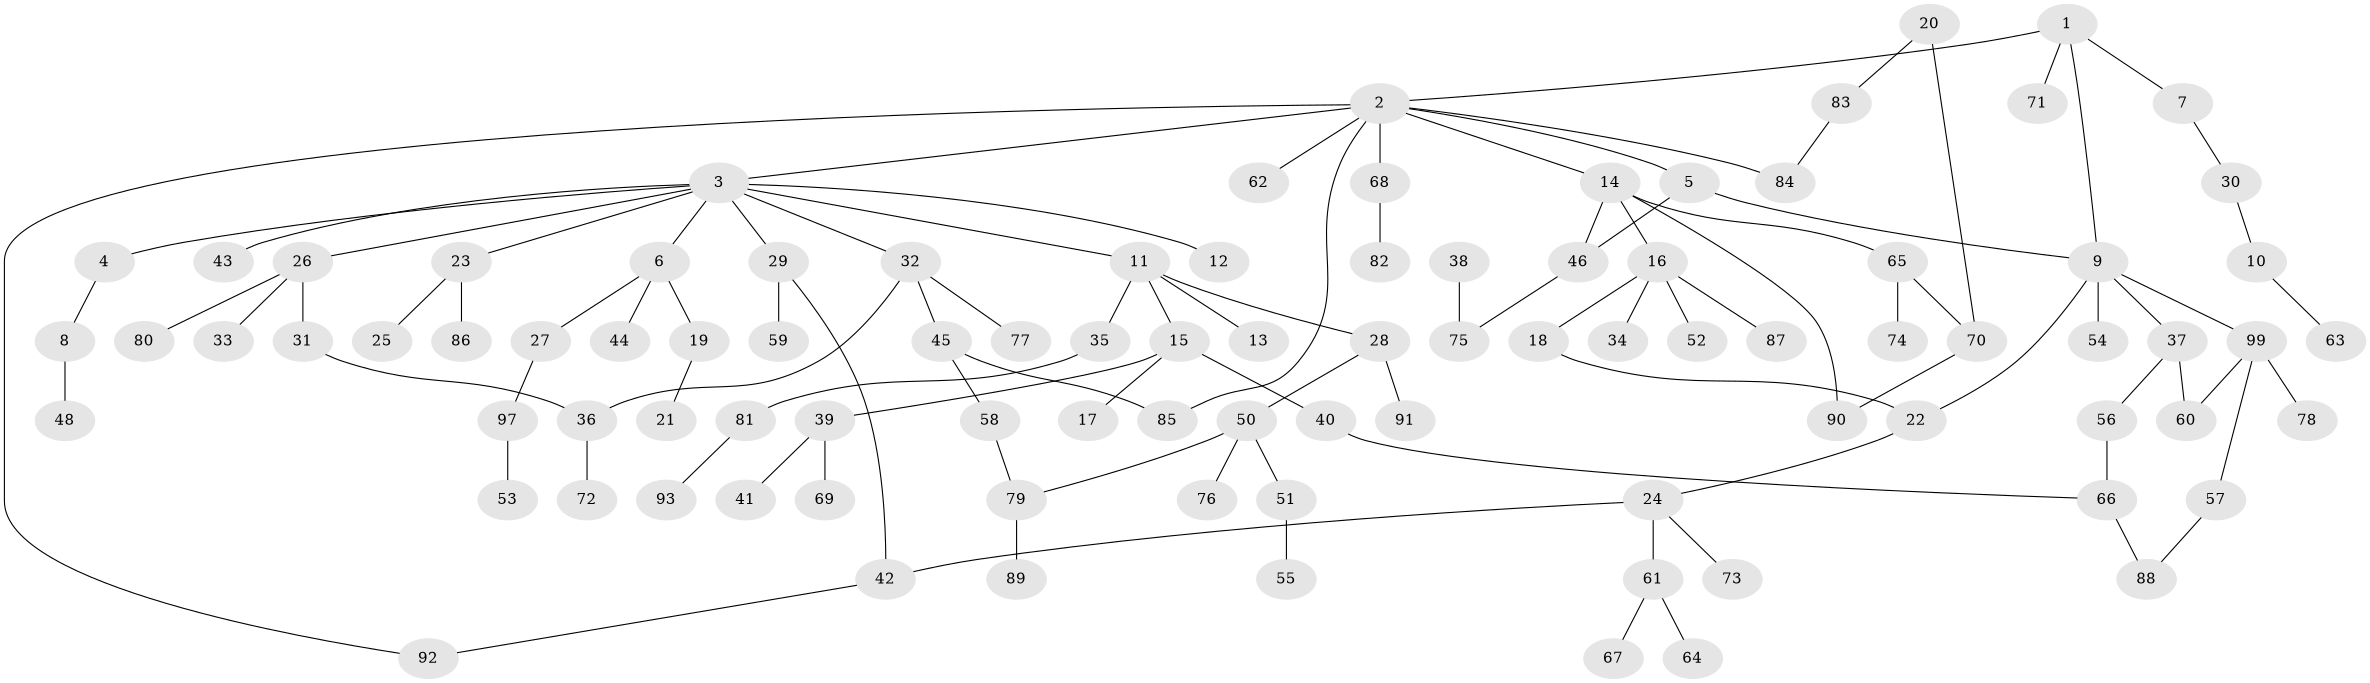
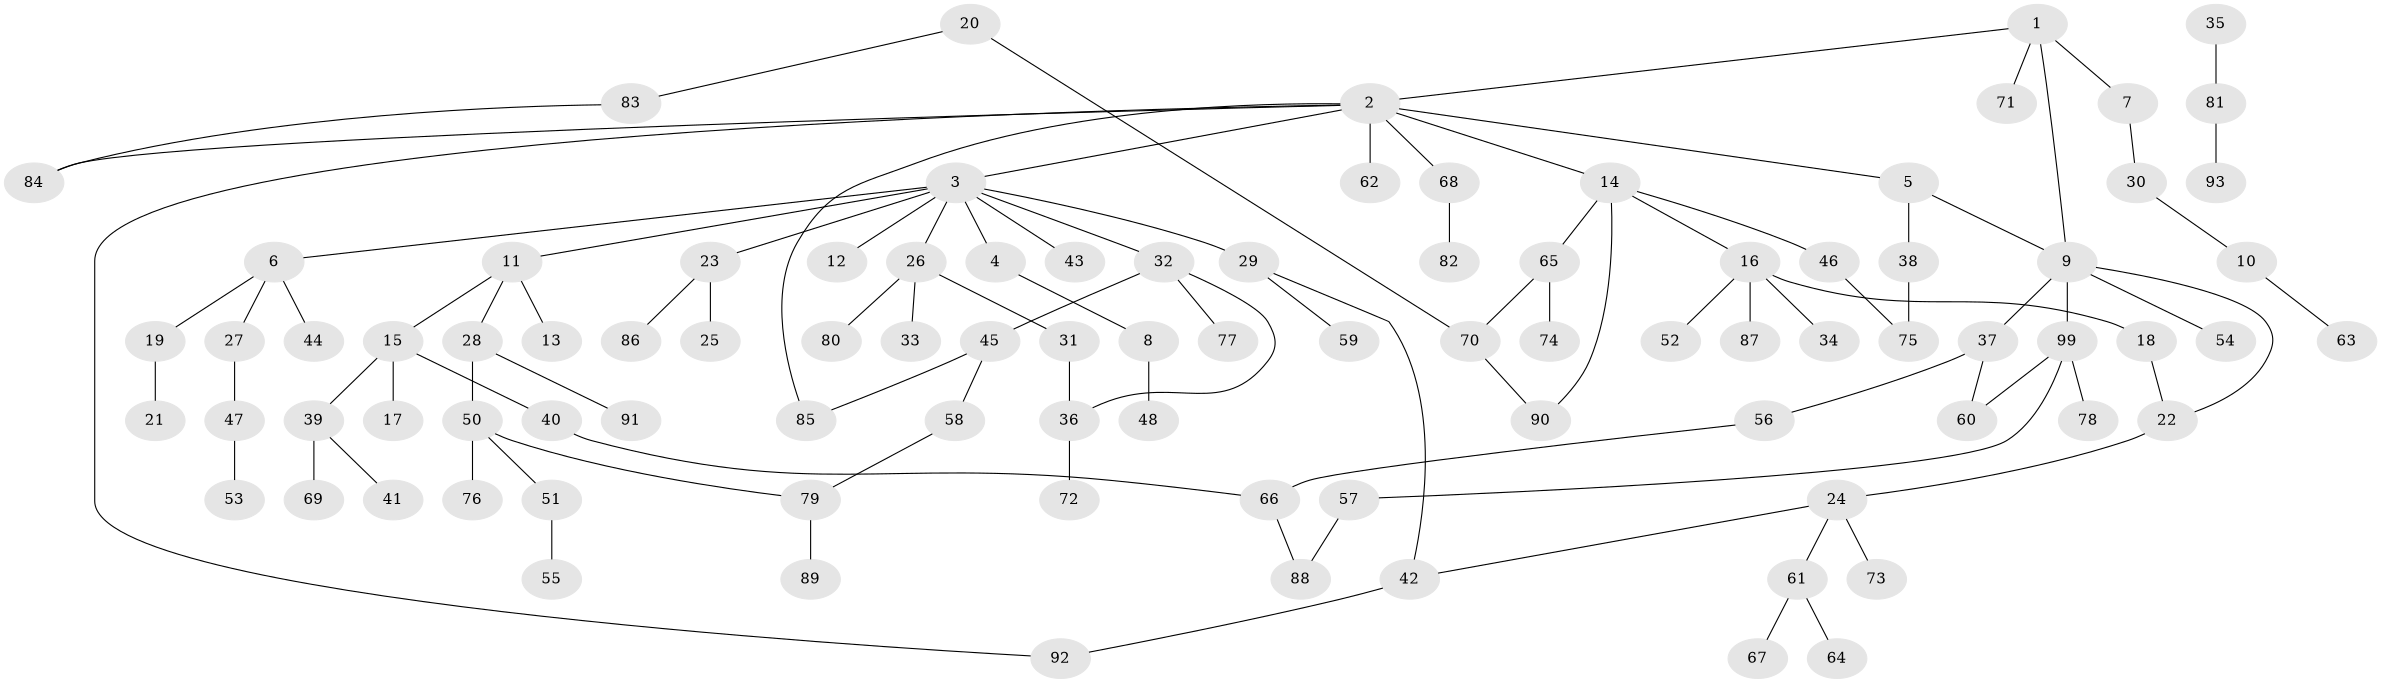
edge "5" -- "46": now "5" -- "38"
edge "11" -- "35": removed
node "97": label "97" -> "47"
